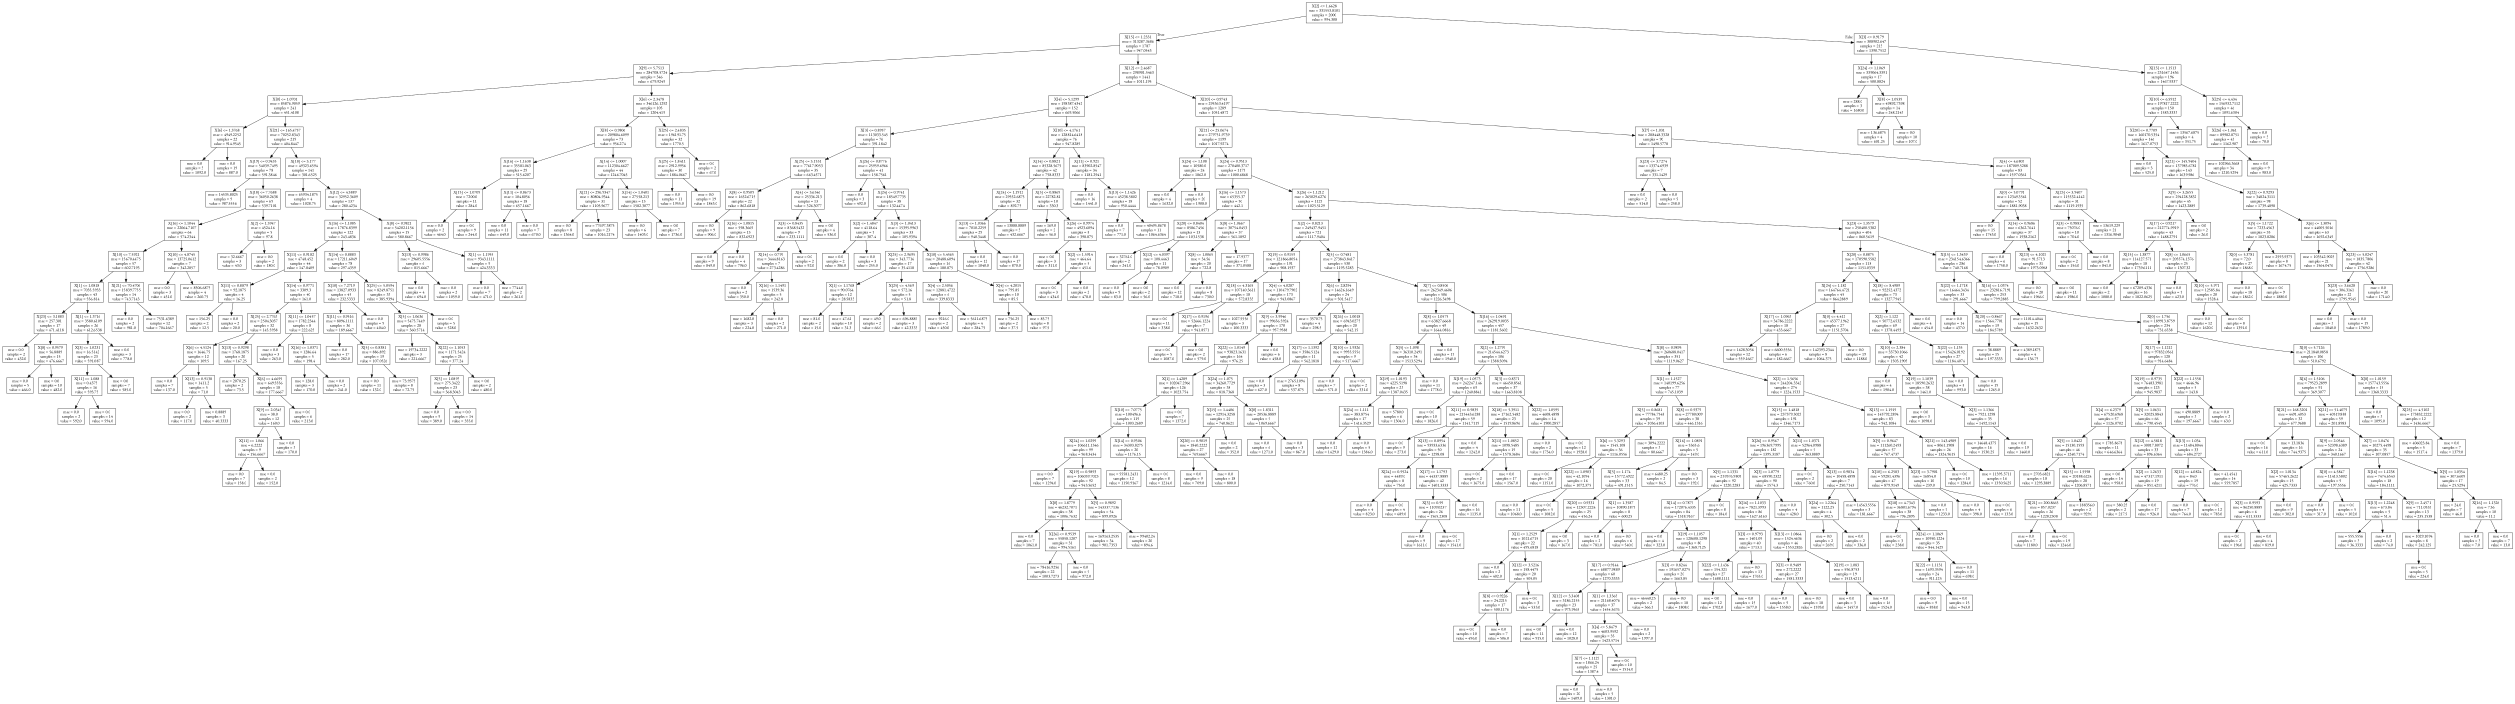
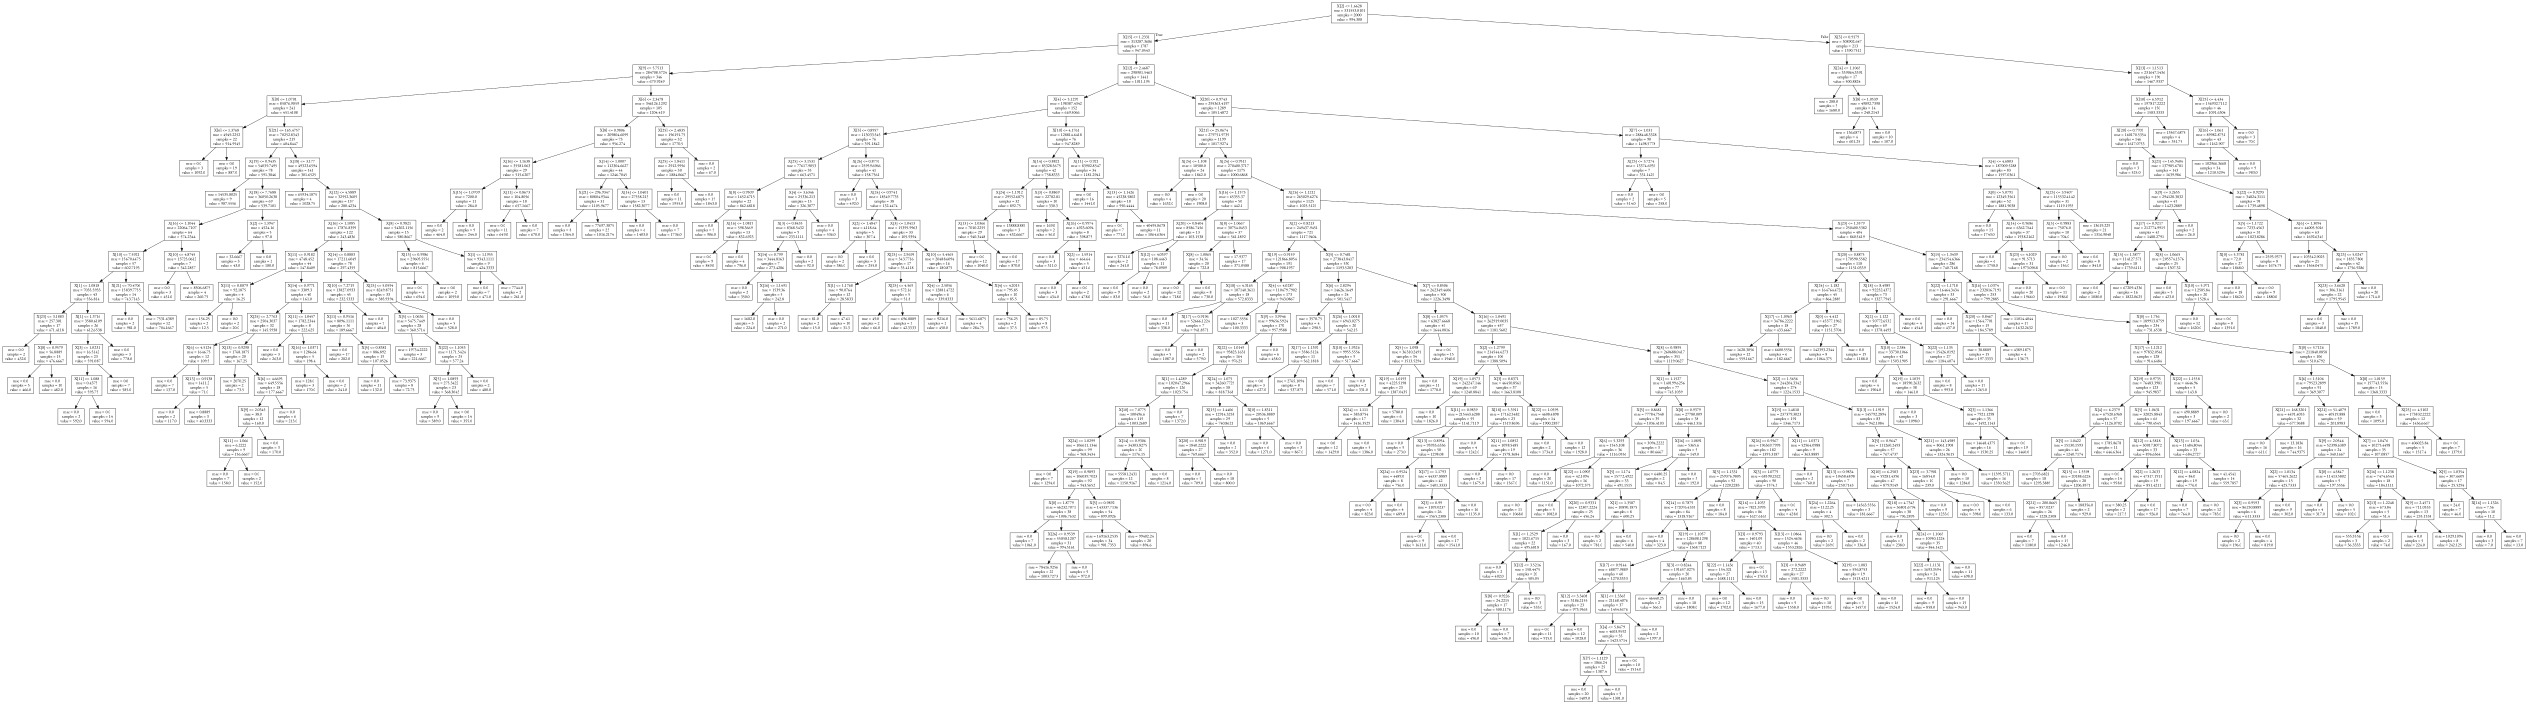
edge "mse = 1029.1094 samples = 8 value = 242.125" -> "mse = 0.0 samples = 5 value = 224.0": now "X[9] <= 2.4571 mse = 711.0533 samples = 13 value = 235.1538" -> "mse = 0.0 samples = 5 value = 224.0"
